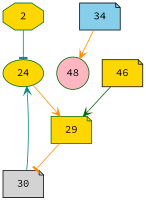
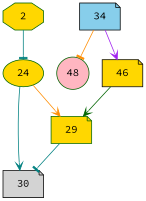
edge "34" -> "46": added
edge "34" -> "48": arrowhead vee -> tee
edge "30" -> "24": reversed
edge "29" -> "30": color darkorange -> teal
